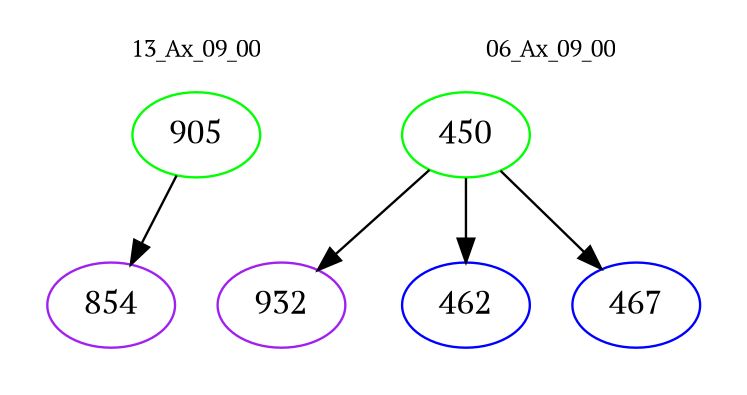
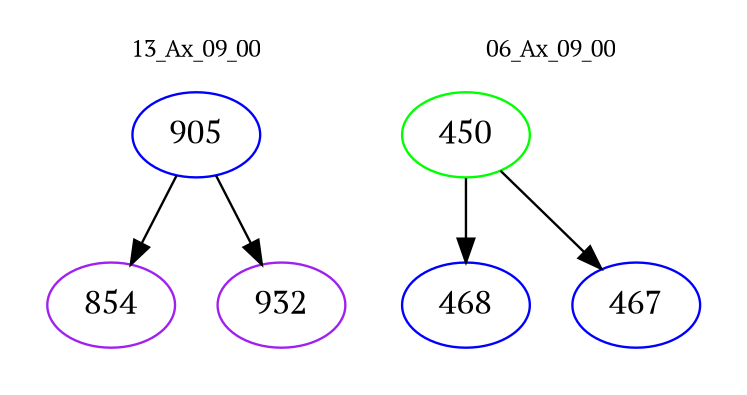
node "905": color green -> blue
edge "450" -> "932": now "905" -> "932"
node "462": label "462" -> "468"
